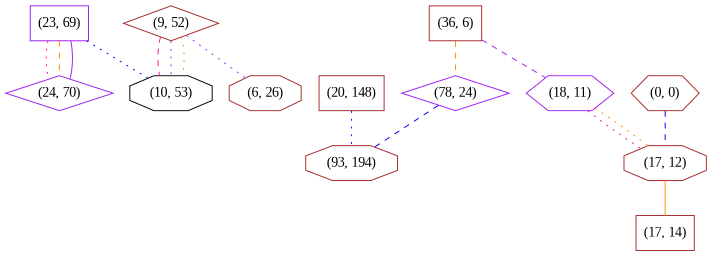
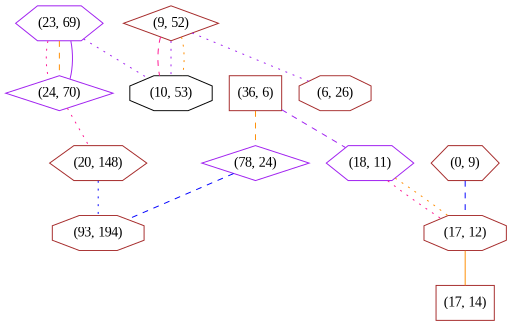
node "(23, 69)": shape box -> hexagon
edge "(23, 69)" -- "(10, 53)": color blue -> purple
node "(20, 148)": shape box -> hexagon
node "(0, 0)": label "(0, 0)" -> "(0, 9)"
edge "(24, 70)" -- "(20, 148)": added
